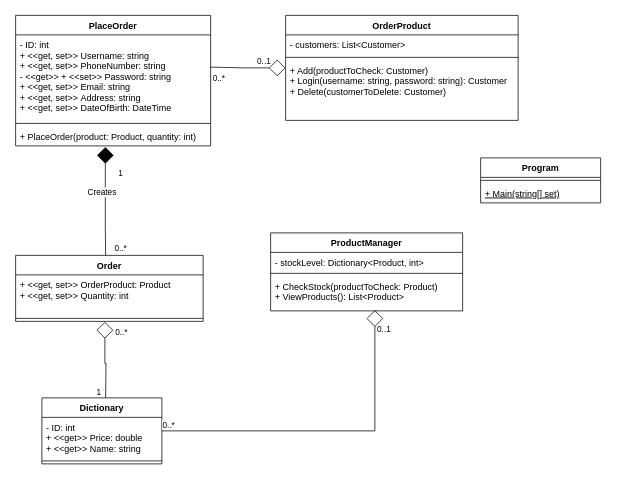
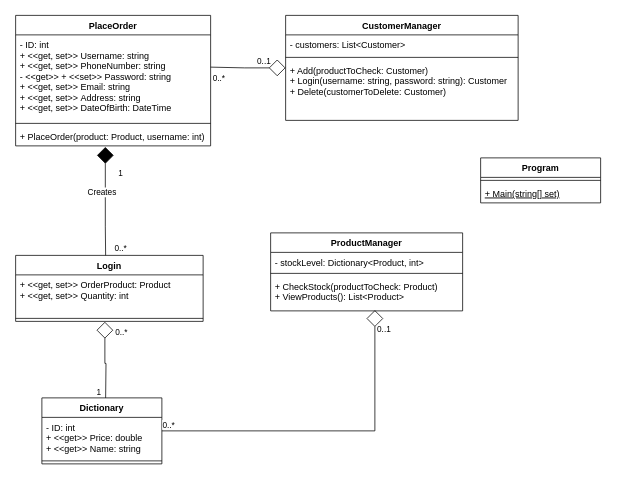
node "OrderProduct": label "OrderProduct" -> "CustomerManager"
node "+ PlaceOrder(product: Product, quantity: int)": label "+ PlaceOrder(product: Product, quantity: int)" -> "+ PlaceOrder(product: Product, username: int)"
node "Order": label "Order" -> "Login"
